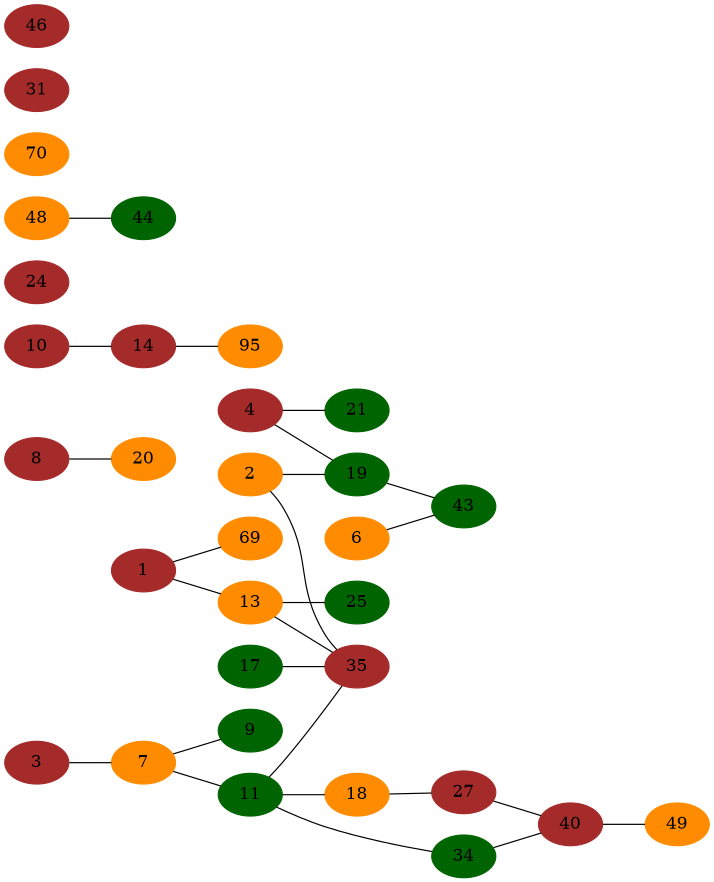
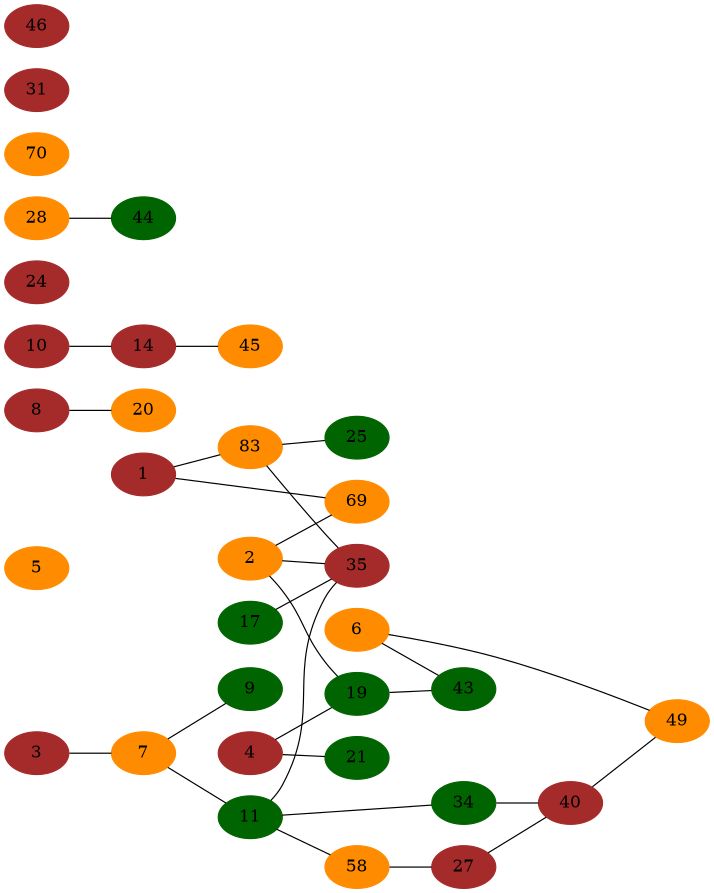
node "48": label "48" -> "28"
node "95": label "95" -> "45"
edge "69" -- "2": added
node "5": added
node "13": label "13" -> "83"
edge "6" -- "49": added
node "18": label "18" -> "58"
